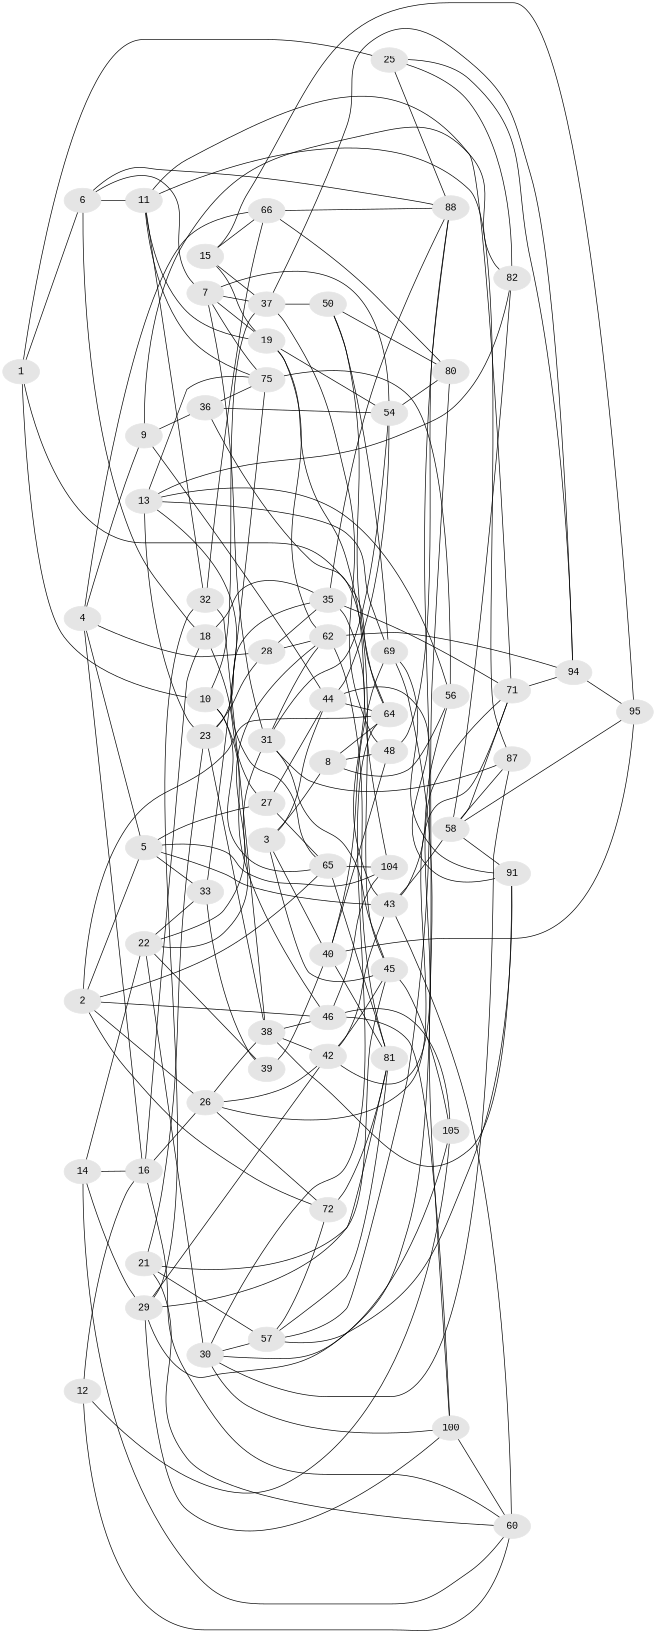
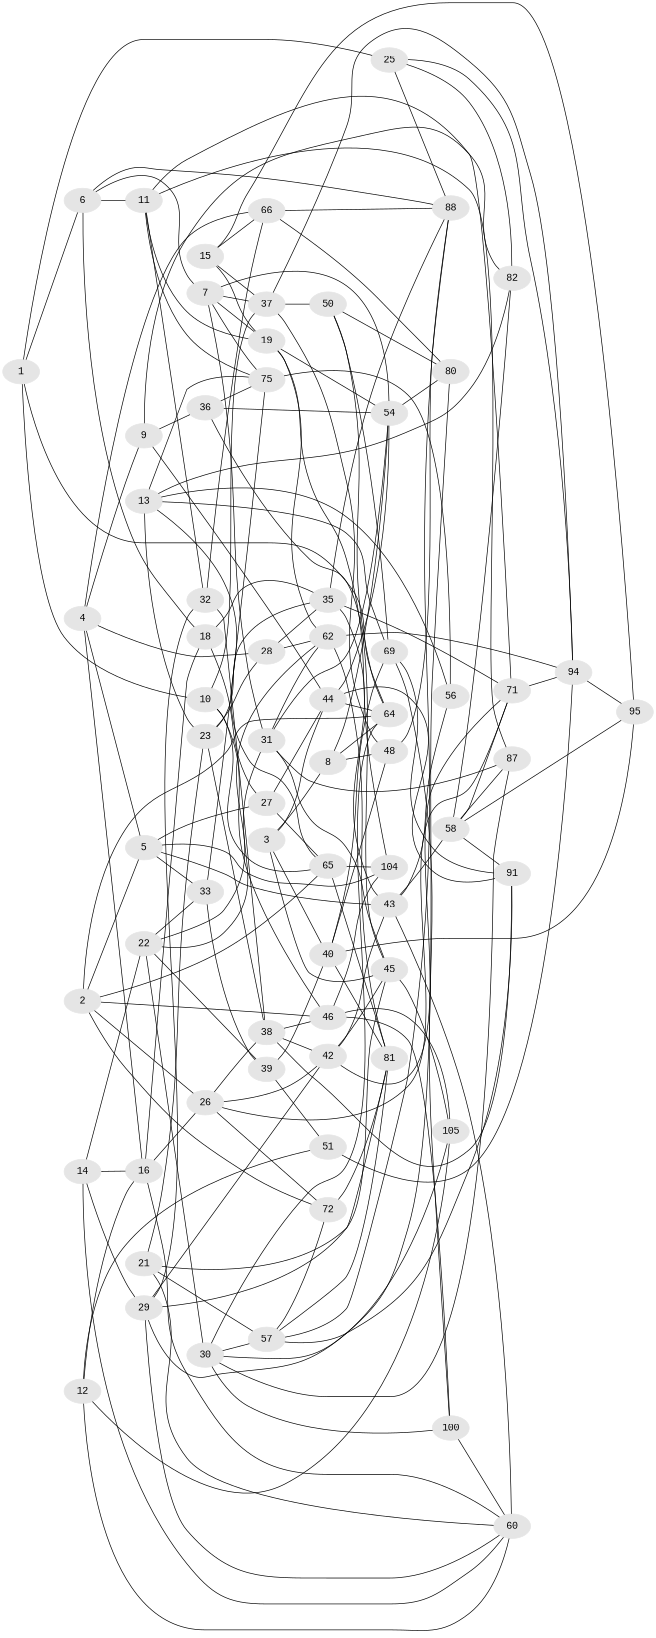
edge "56" -- "8": now "54" -- "8"
node "51": added
edge "29" -- "100": now "29" -- "60"
